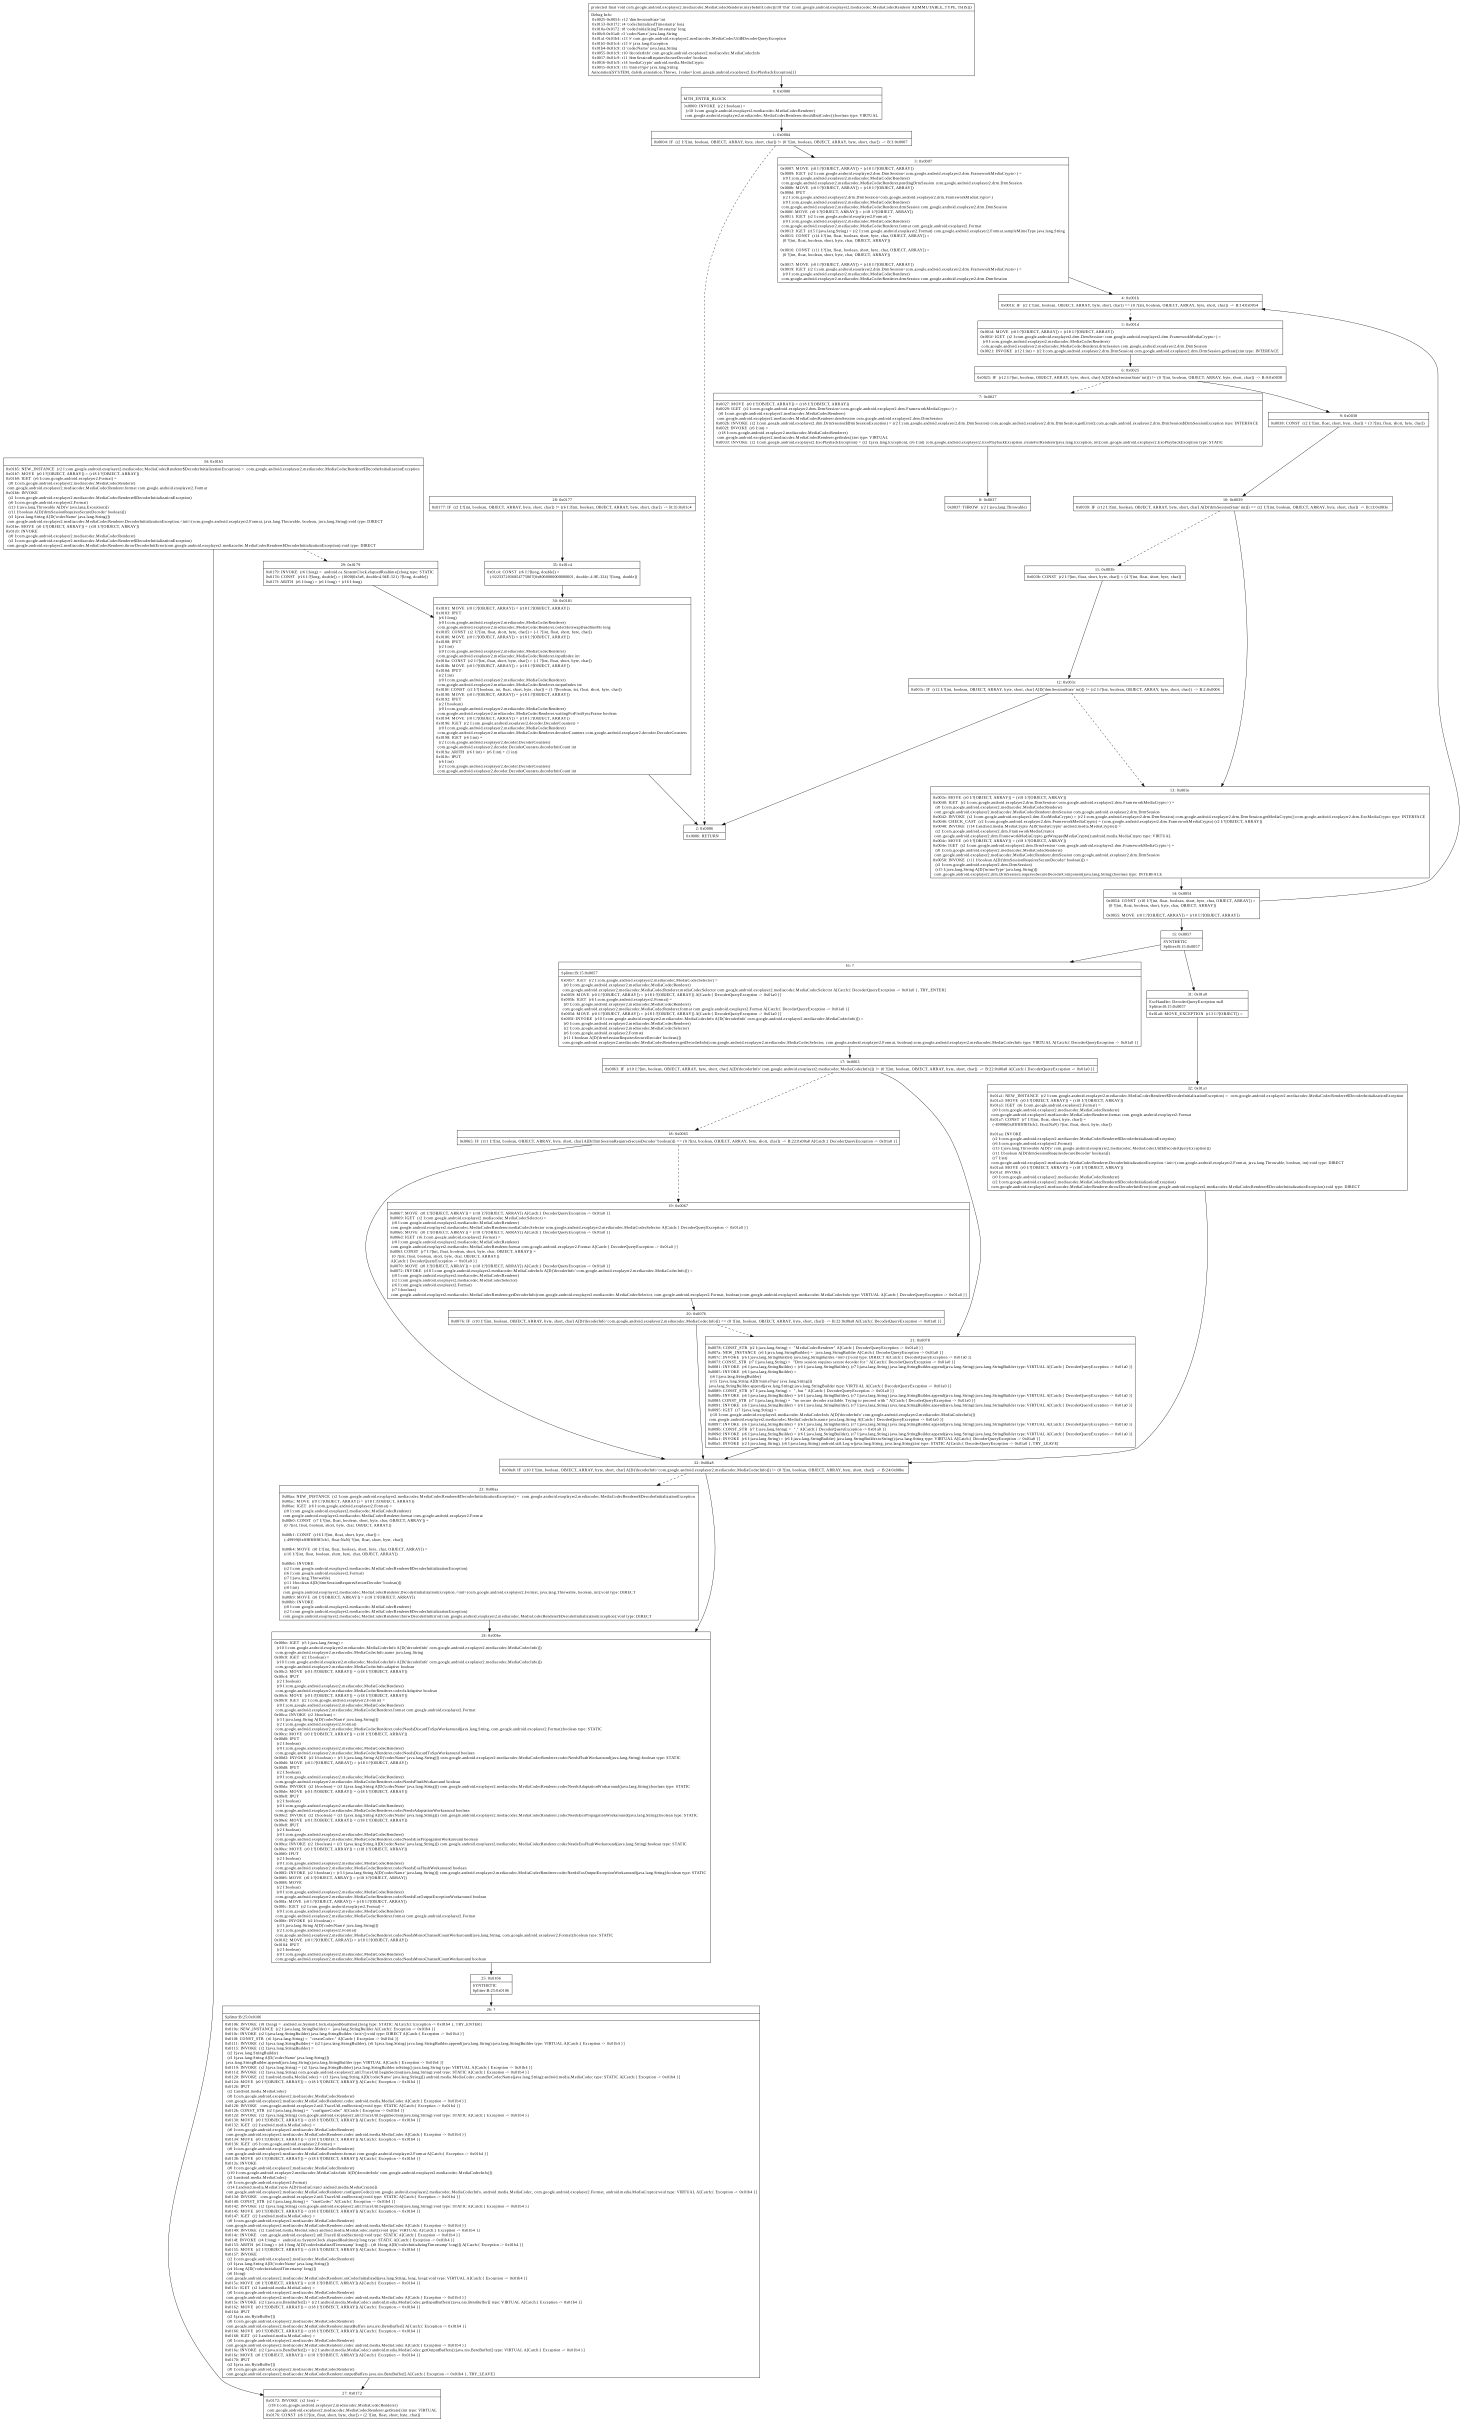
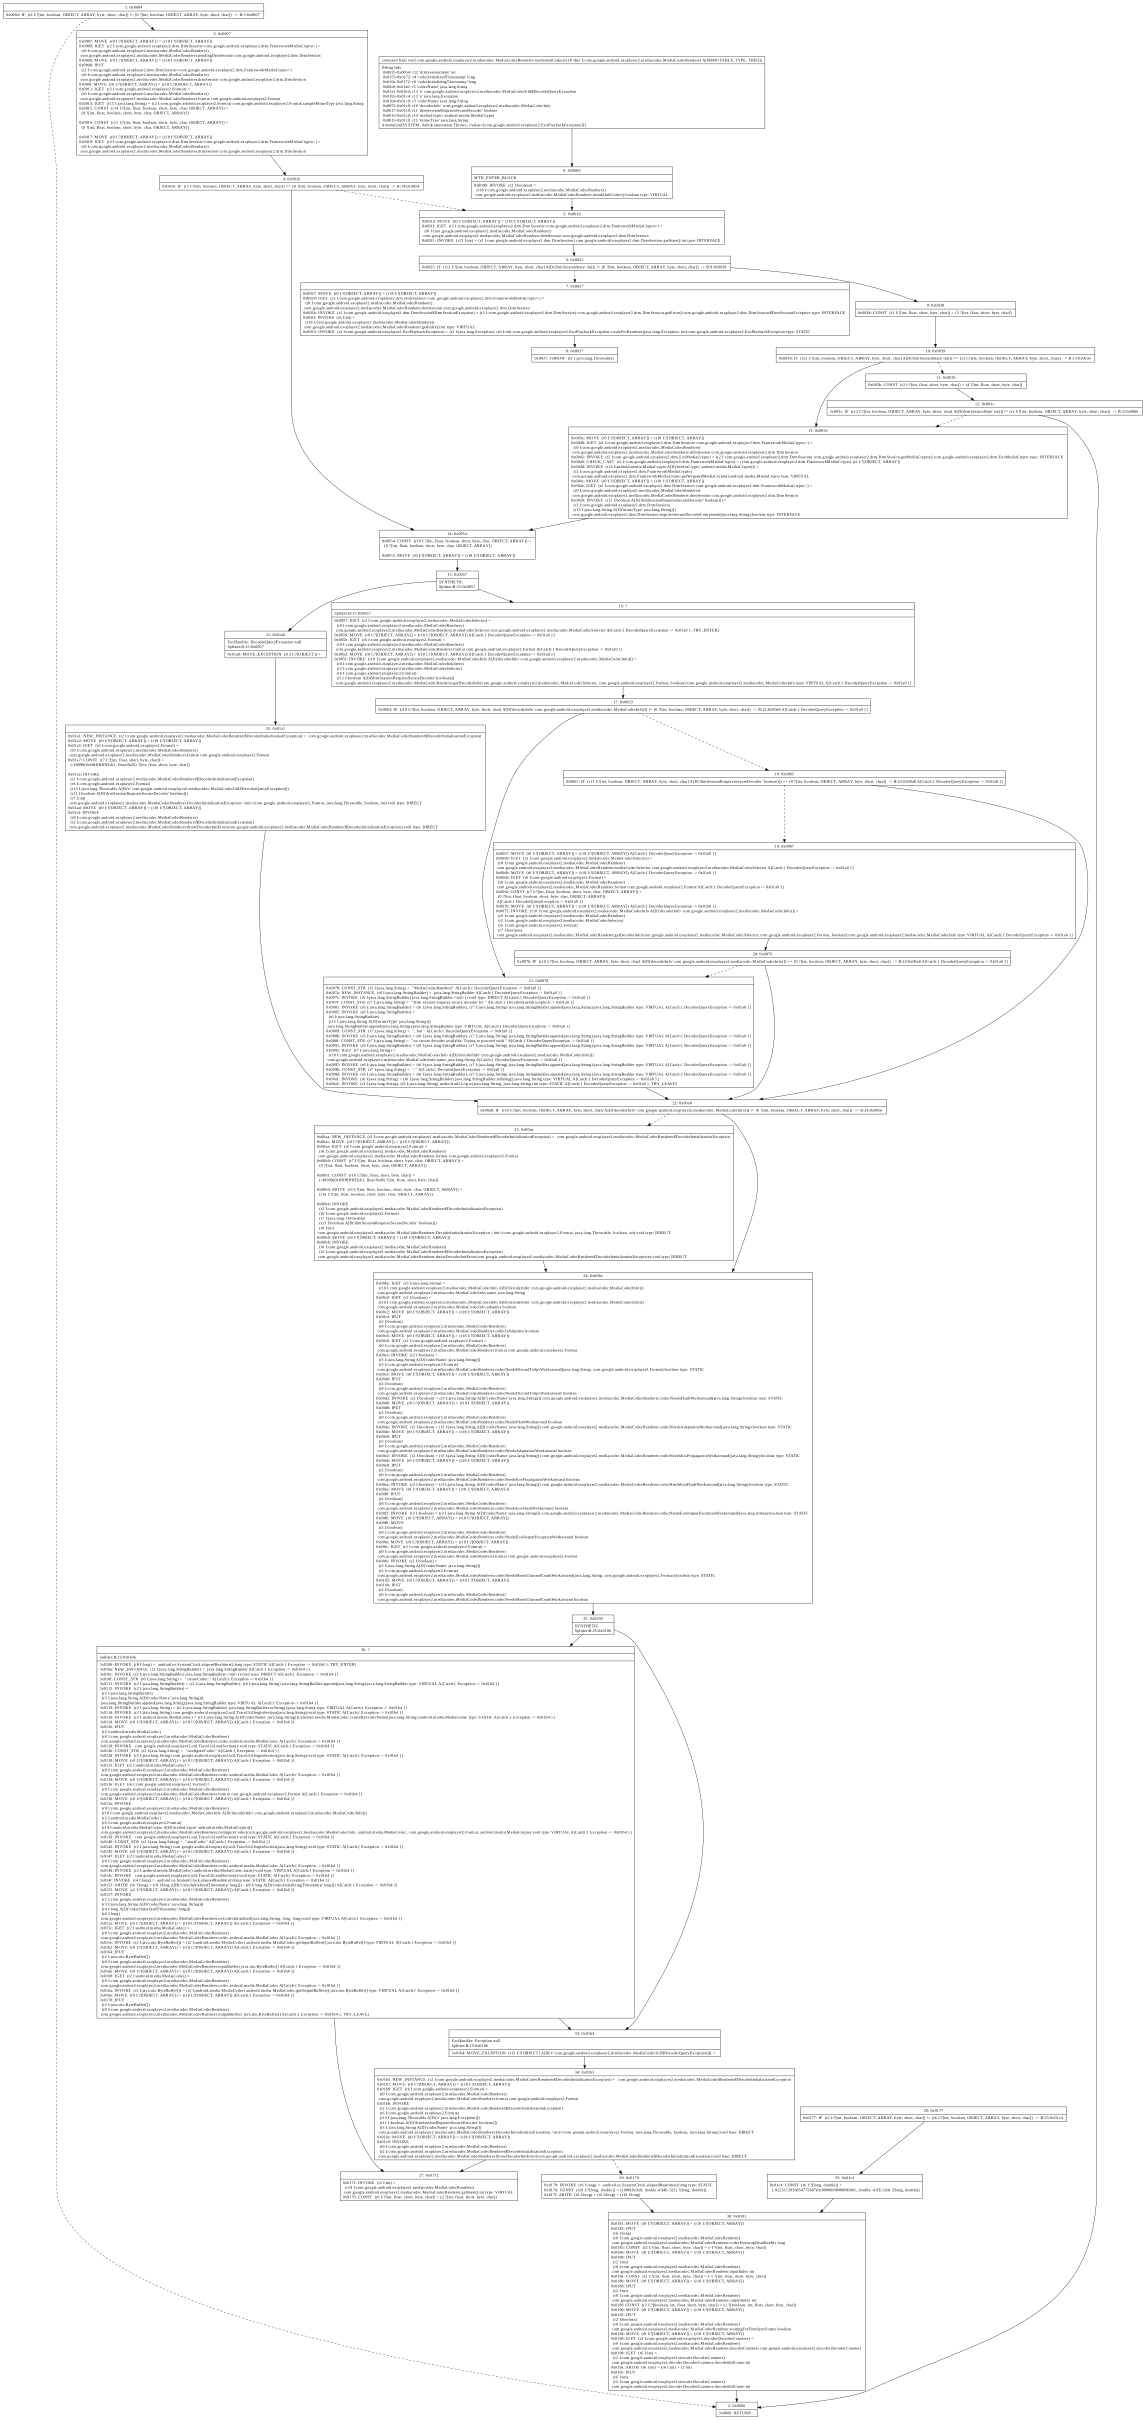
edge "0: 0x0000" -> "1: 0x0004": now "0: 0x0000" -> "5: 0x001d"
edge "14: 0x0054" -> "4: 0x001b": reversed
node "33: 0x01b4": added
